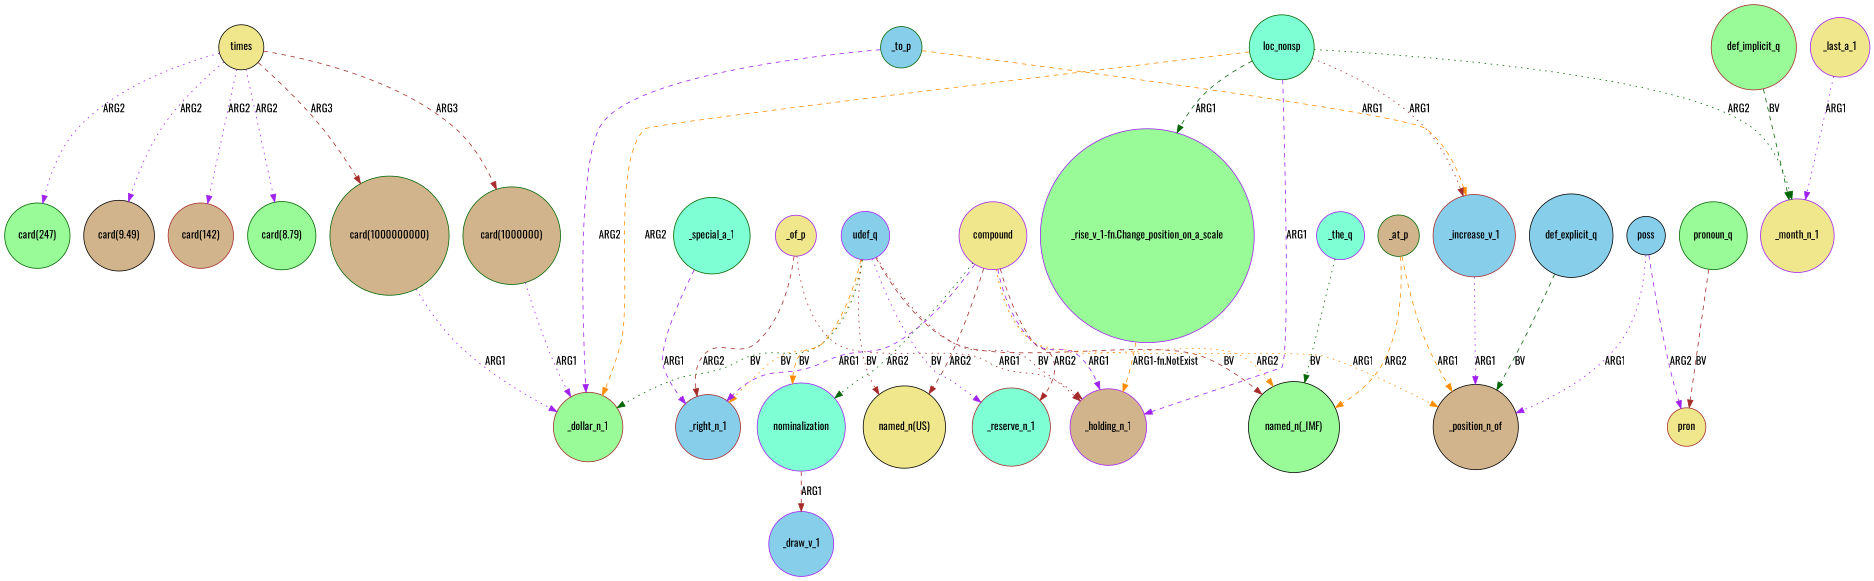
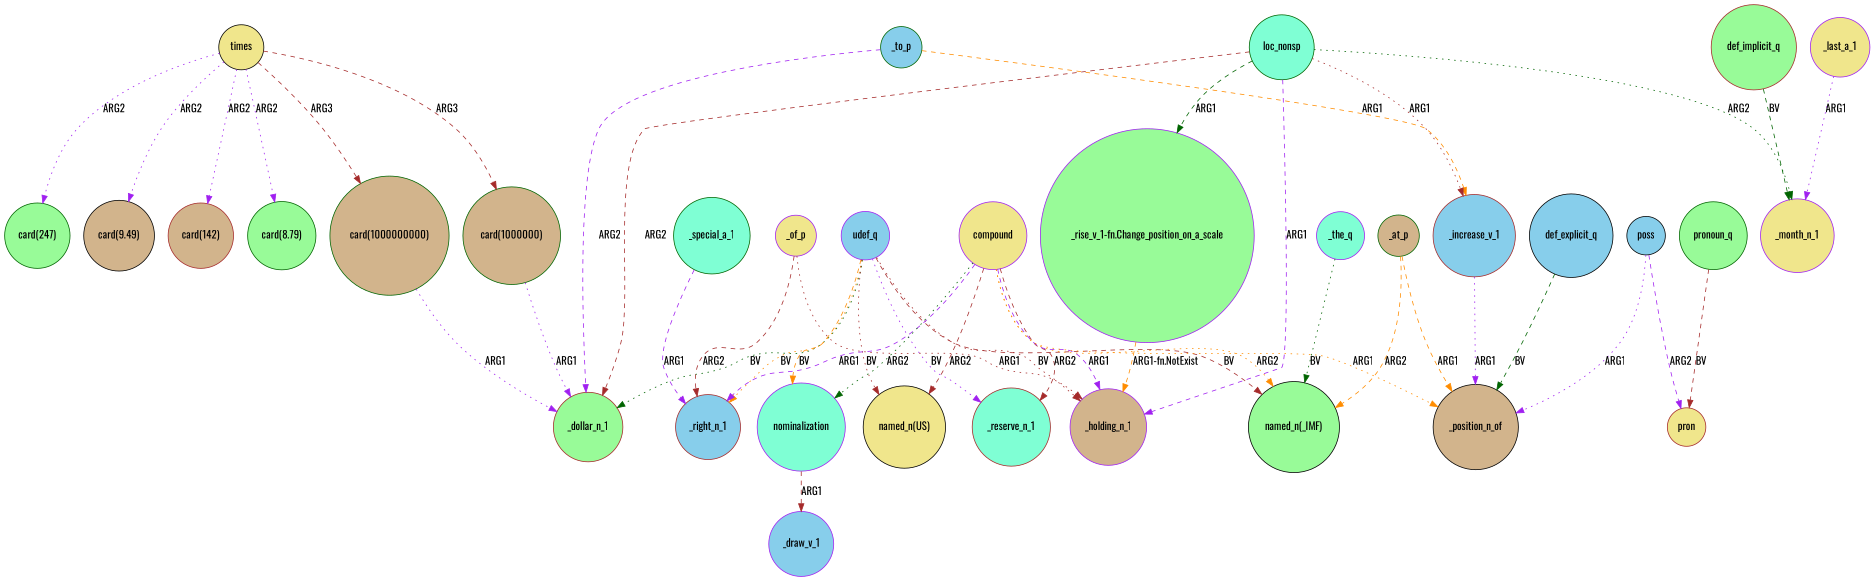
edge "loc_nonsp" -> "_dollar_n_1": color darkorange -> brown
